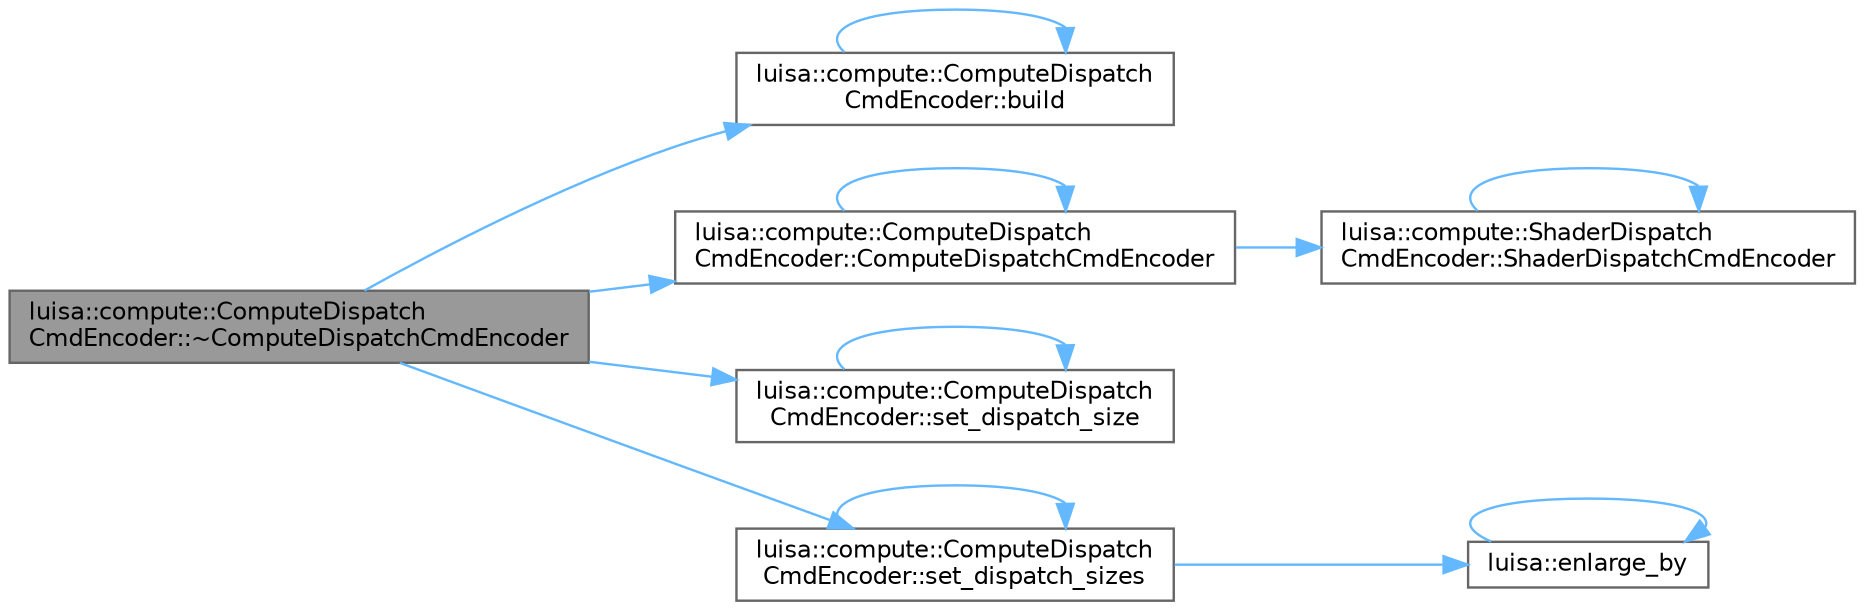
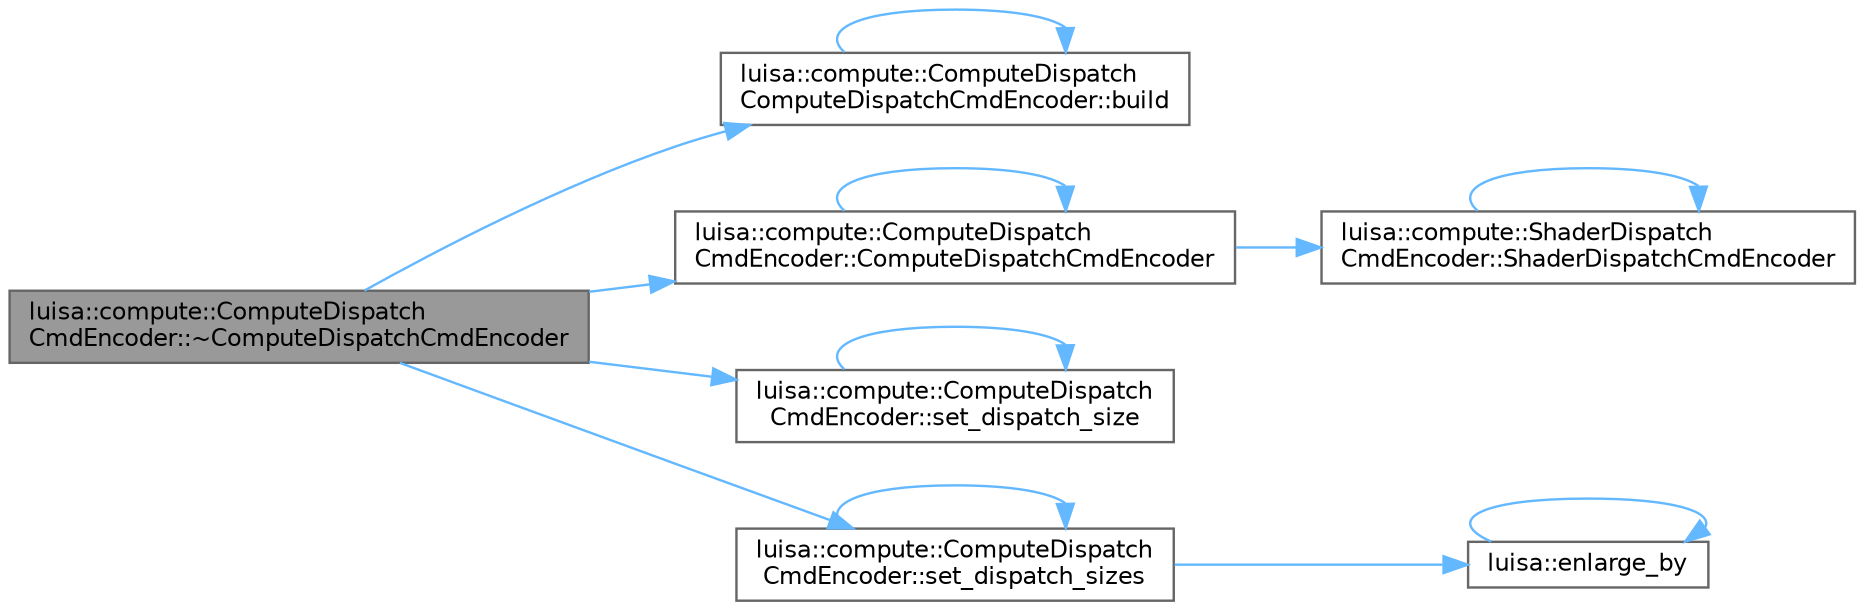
node "luisa::compute::ComputeDispatch CmdEncoder::build": label "luisa::compute::ComputeDispatch CmdEncoder::build" -> "luisa::compute::ComputeDispatch ComputeDispatchCmdEncoder::build"
